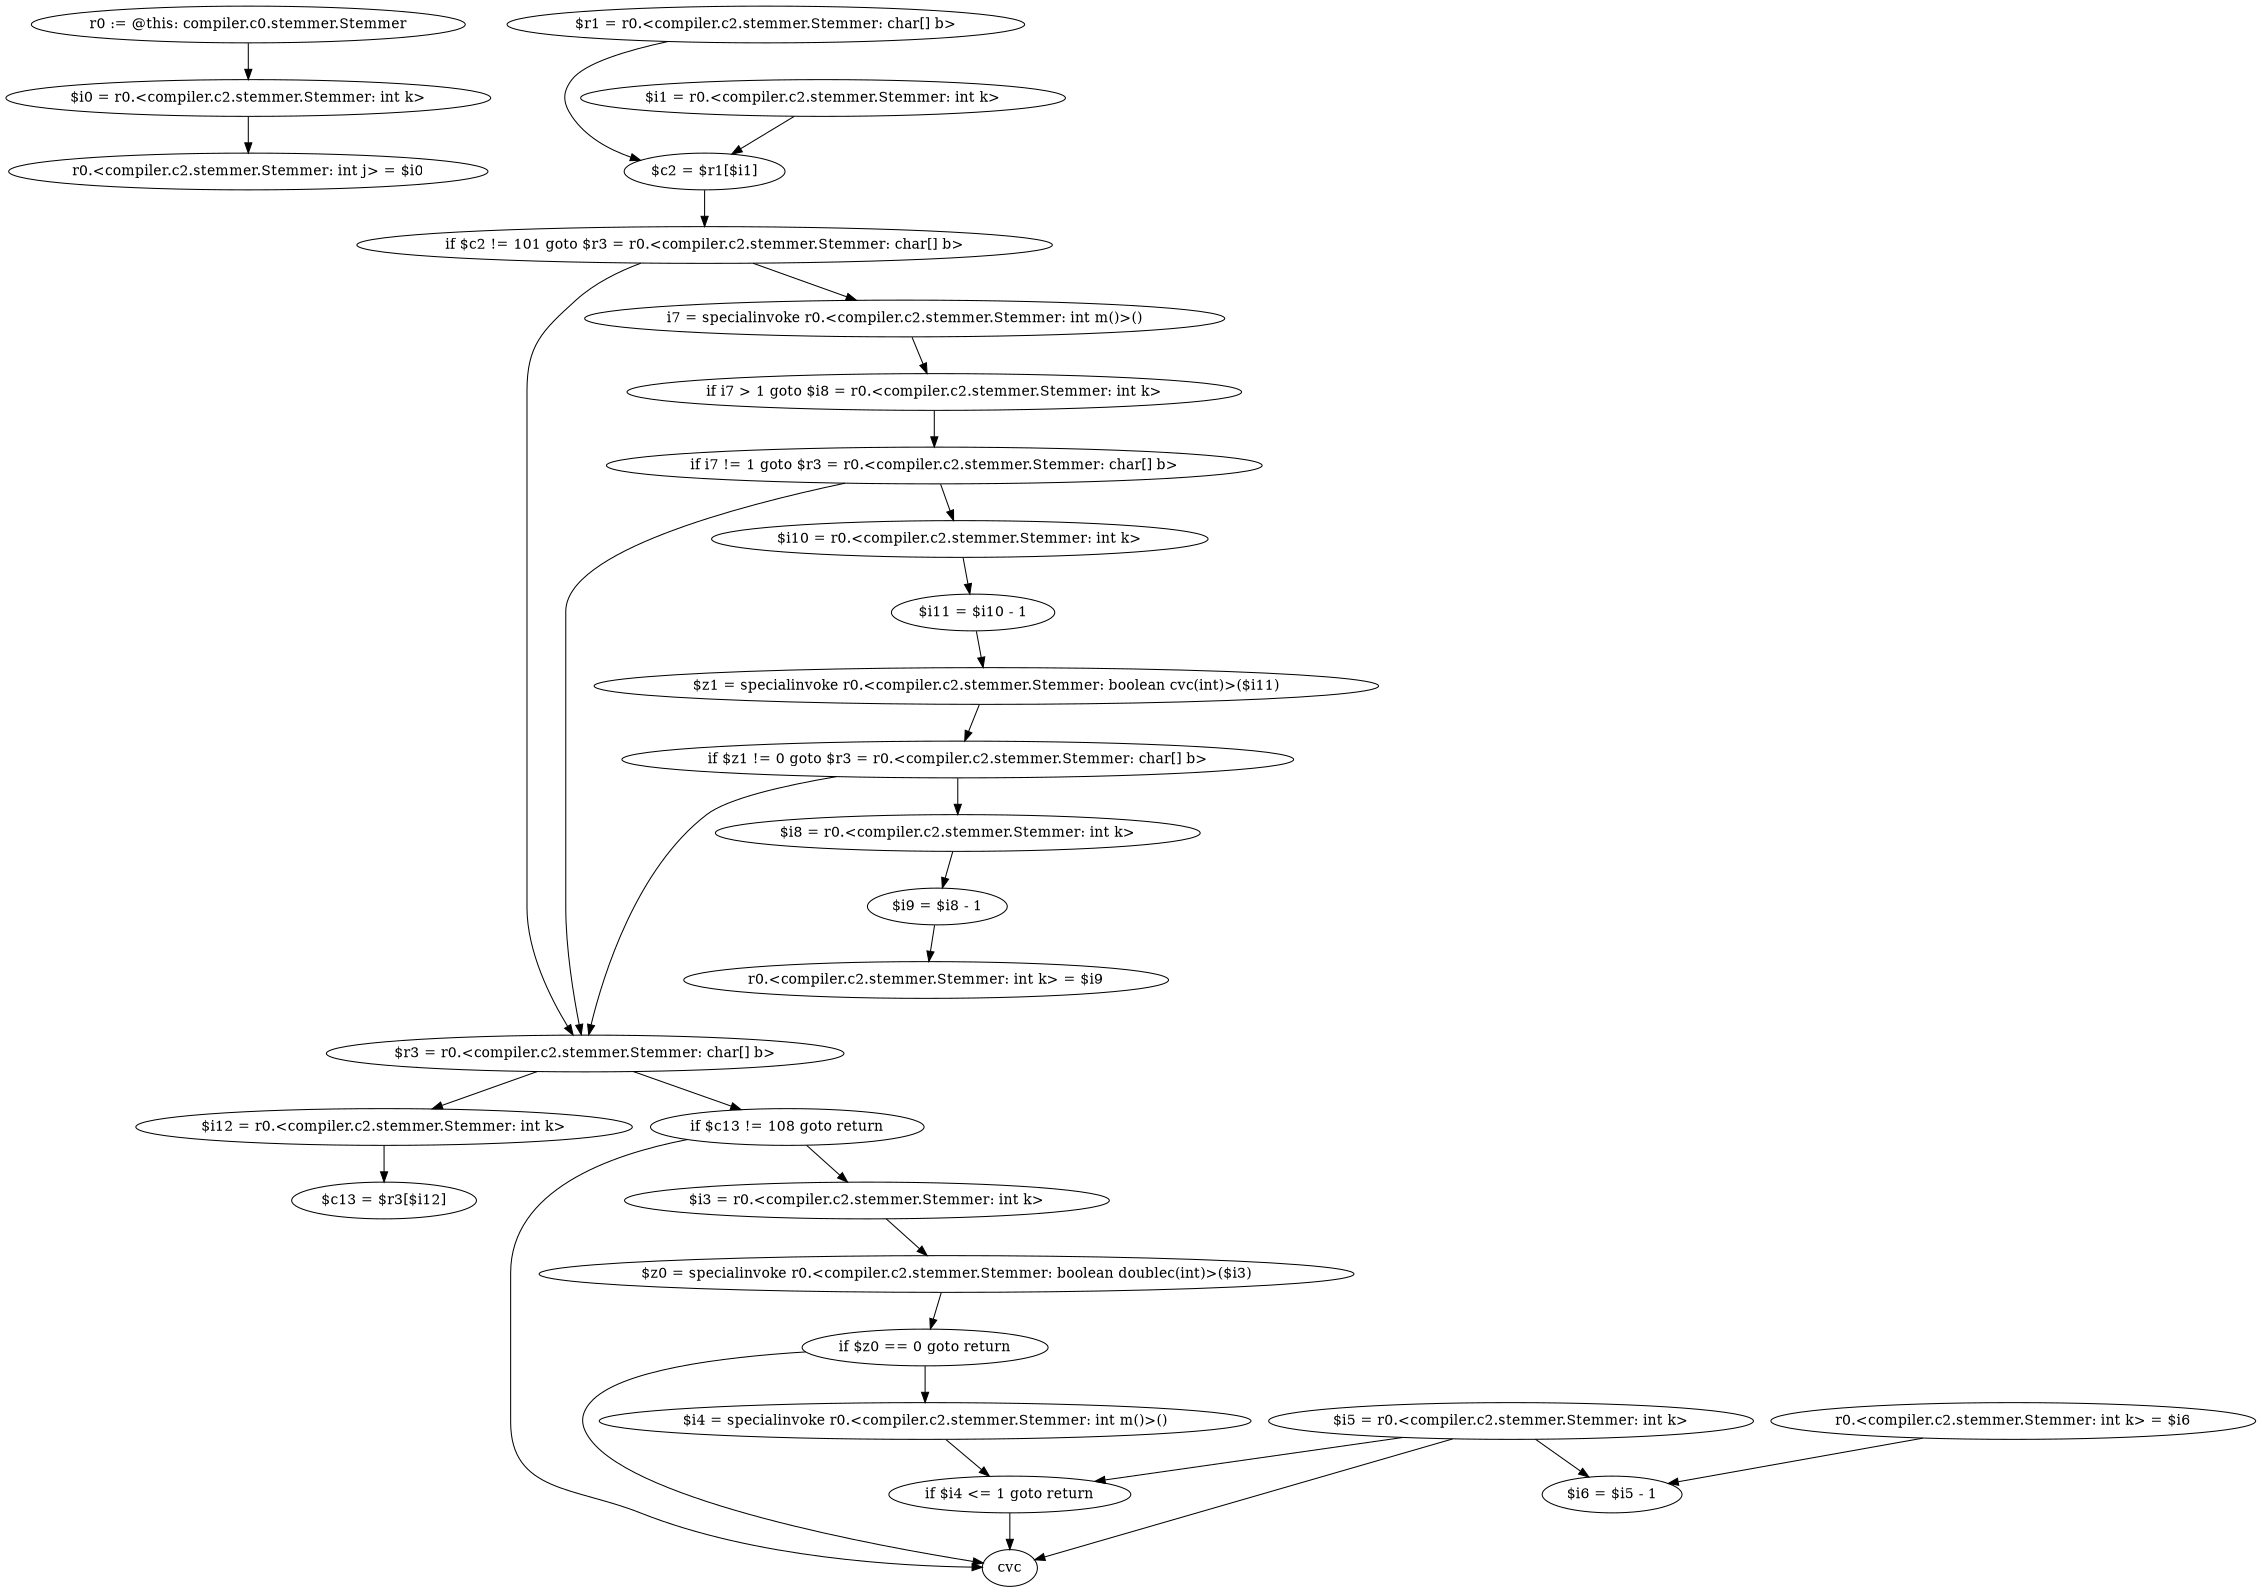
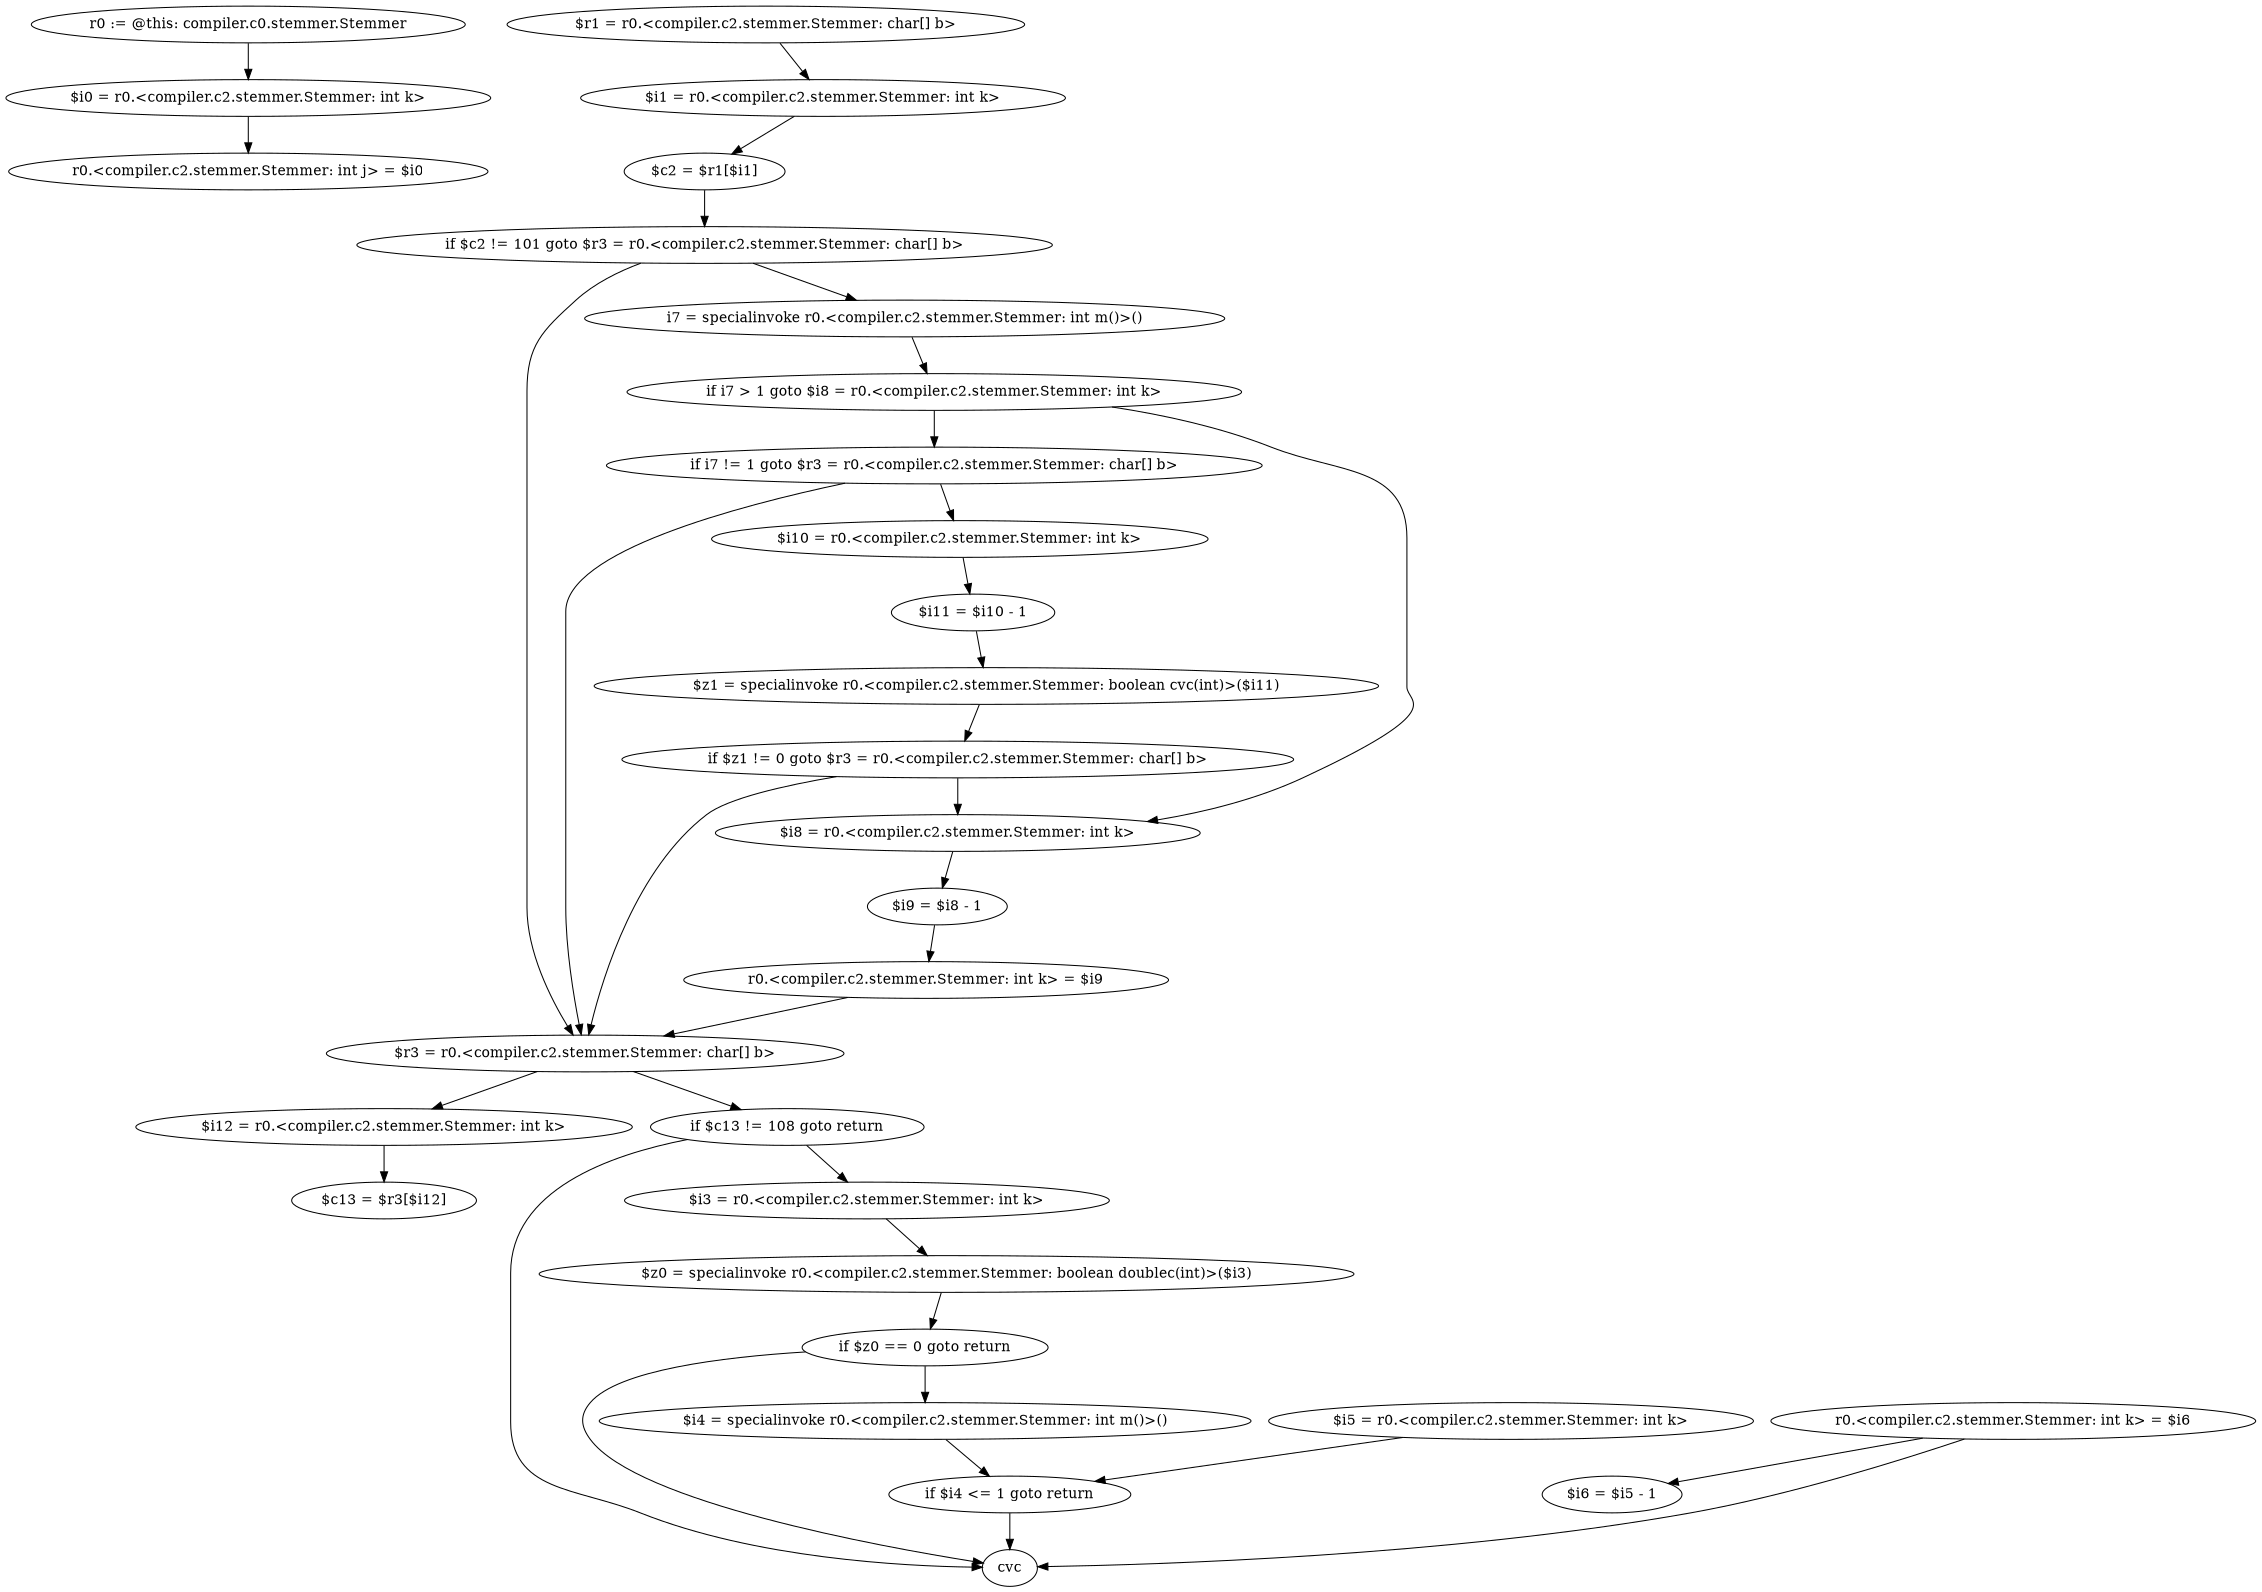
edge "$r1 = r0.<compiler.c2.stemmer.Stemmer: char[] b>" -> "$c2 = $r1[$i1]": now "$r1 = r0.<compiler.c2.stemmer.Stemmer: char[] b>" -> "$i1 = r0.<compiler.c2.stemmer.Stemmer: int k>"
edge "if i7 > 1 goto $i8 = r0.<compiler.c2.stemmer.Stemmer: int k>" -> "$i8 = r0.<compiler.c2.stemmer.Stemmer: int k>": added
edge "r0.<compiler.c2.stemmer.Stemmer: int k> = $i9" -> "$r3 = r0.<compiler.c2.stemmer.Stemmer: char[] b>": added
edge "$i5 = r0.<compiler.c2.stemmer.Stemmer: int k>" -> "$i6 = $i5 - 1": removed
edge "$i5 = r0.<compiler.c2.stemmer.Stemmer: int k>" -> "cvc": now "r0.<compiler.c2.stemmer.Stemmer: int k> = $i6" -> "cvc"
